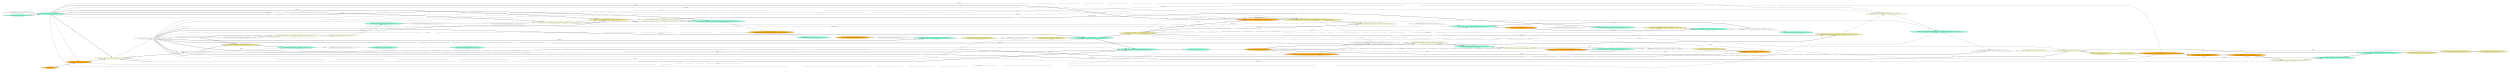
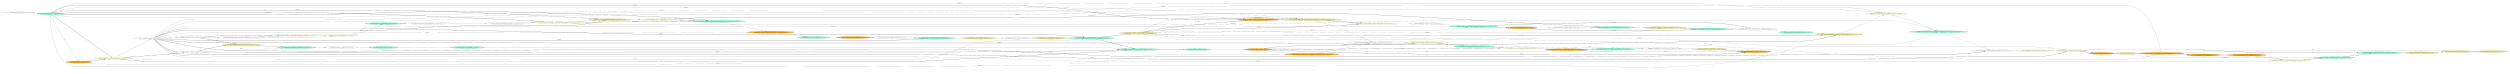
node "testMetadataRefreshDuringRebalance['0', '1', '0']": removed
node "assertFalse(revoked.isEmpty())@@@75@@@['1', '1', '0']": fillcolor khaki -> orange
node "testRejoinGroup['0', '0', '1']": removed
